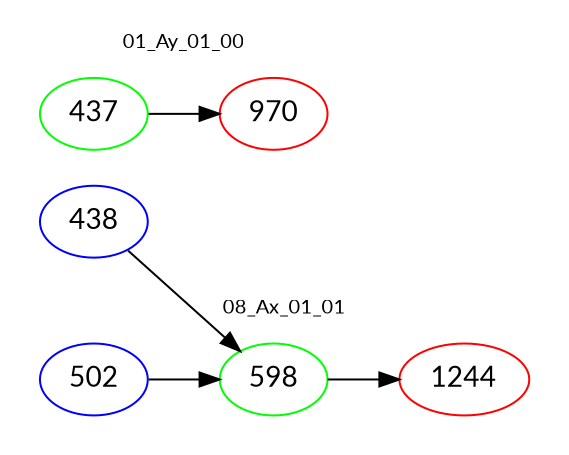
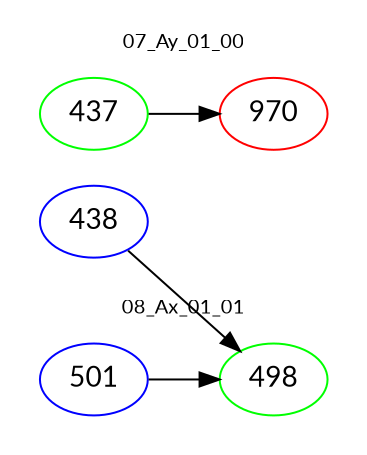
cluster "01_Ay_01_00": label "01_Ay_01_00" -> "07_Ay_01_00"
node "502": label "502" -> "501"
node "598": label "598" -> "498"
node "1244": removed
